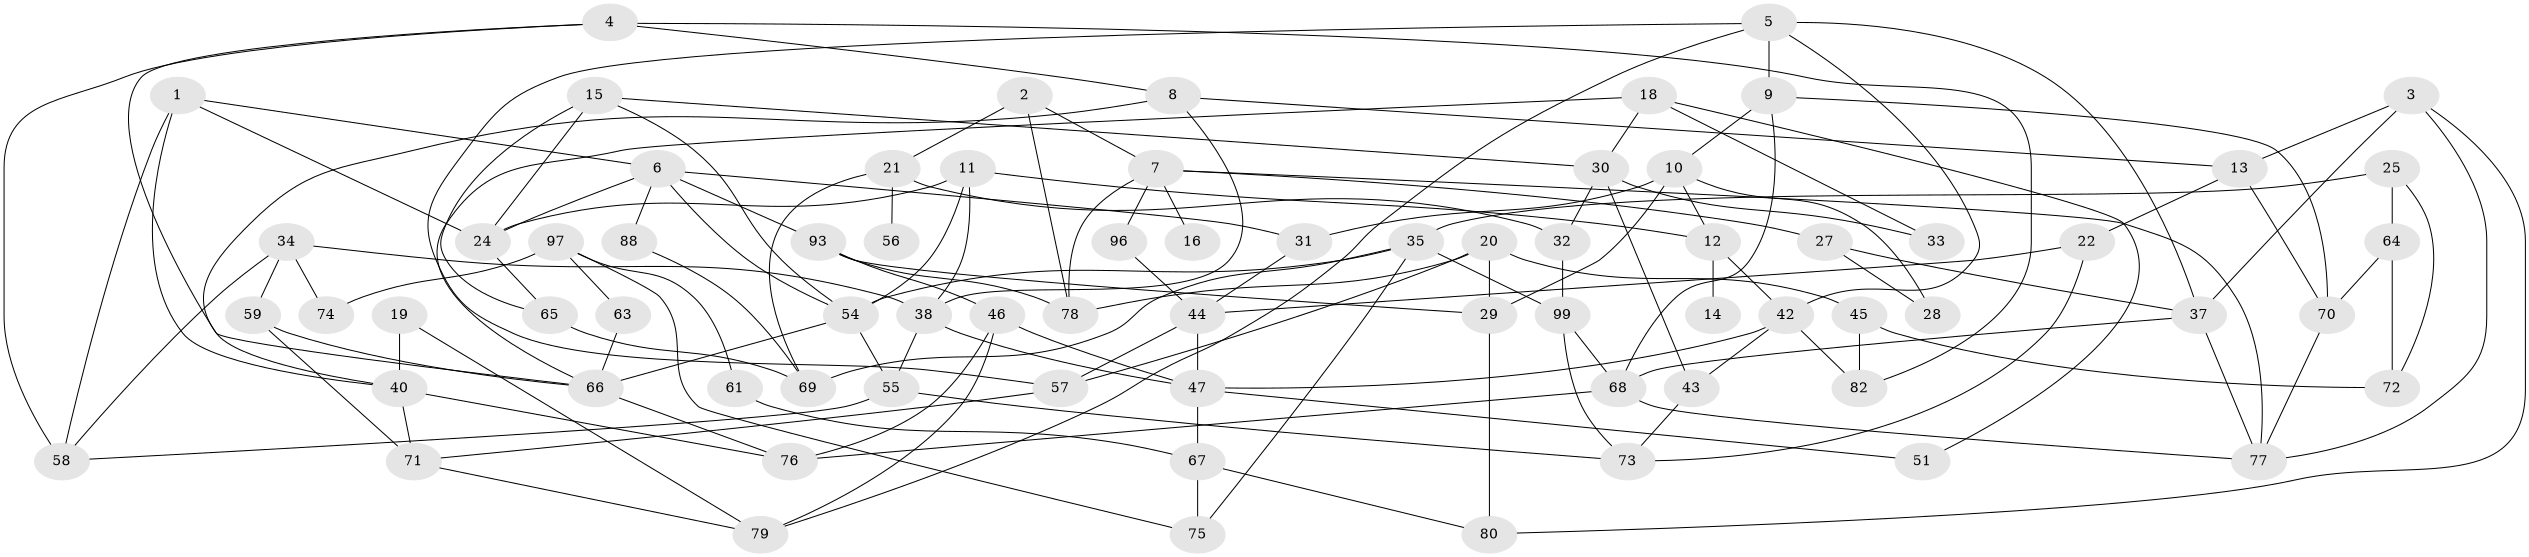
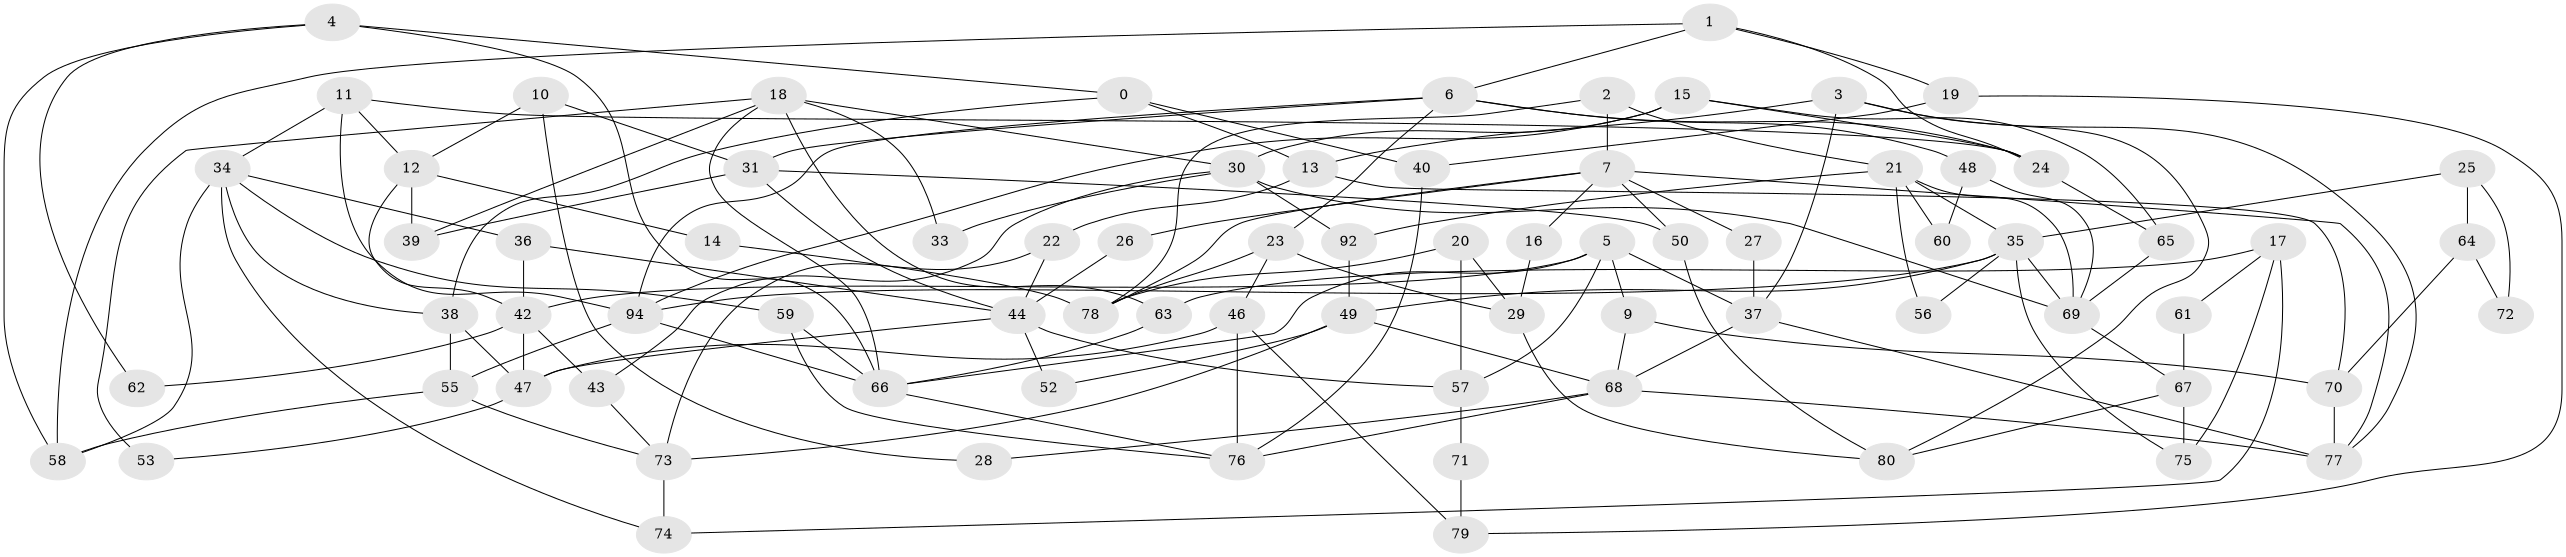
node "8": label "8" -> "0"
edge "9" -- "10": removed
edge "30" -- "69": added
edge "21" -- "35": added
node "39": added
node "36": added
node "97": label "97" -> "17"
node "88": label "88" -> "48"
node "93": label "93" -> "23"
node "96": label "96" -> "26"
node "32": label "32" -> "92"
node "50": added
node "60": added
edge "11" -- "38": now "11" -- "34"
edge "14" -- "78": added
edge "18" -- "63": added
edge "10" -- "29": now "16" -- "29"
edge "27" -- "28": now "68" -- "28"
edge "35" -- "56": added
node "54": label "54" -> "94"
node "99": label "99" -> "49"
node "45": removed
edge "5" -- "79": now "5" -- "66"
edge "1" -- "40": now "1" -- "19"
edge "59" -- "71": now "59" -- "76"
node "52": added
node "82": label "82" -> "62"
edge "47" -- "67": now "69" -- "67"
edge "40" -- "71": removed
node "51": label "51" -> "53"
edge "73" -- "74": added
